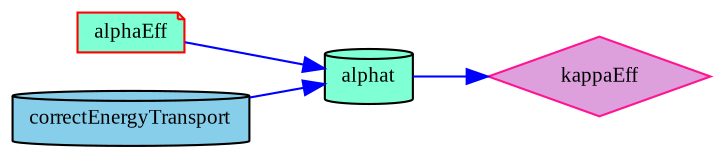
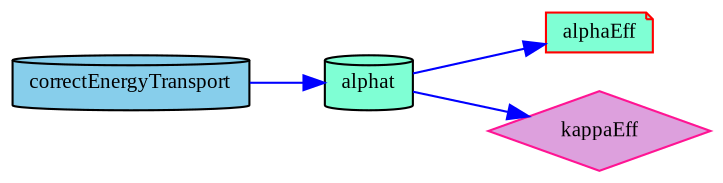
edge "alphaEff" -> "alphat": reversed
